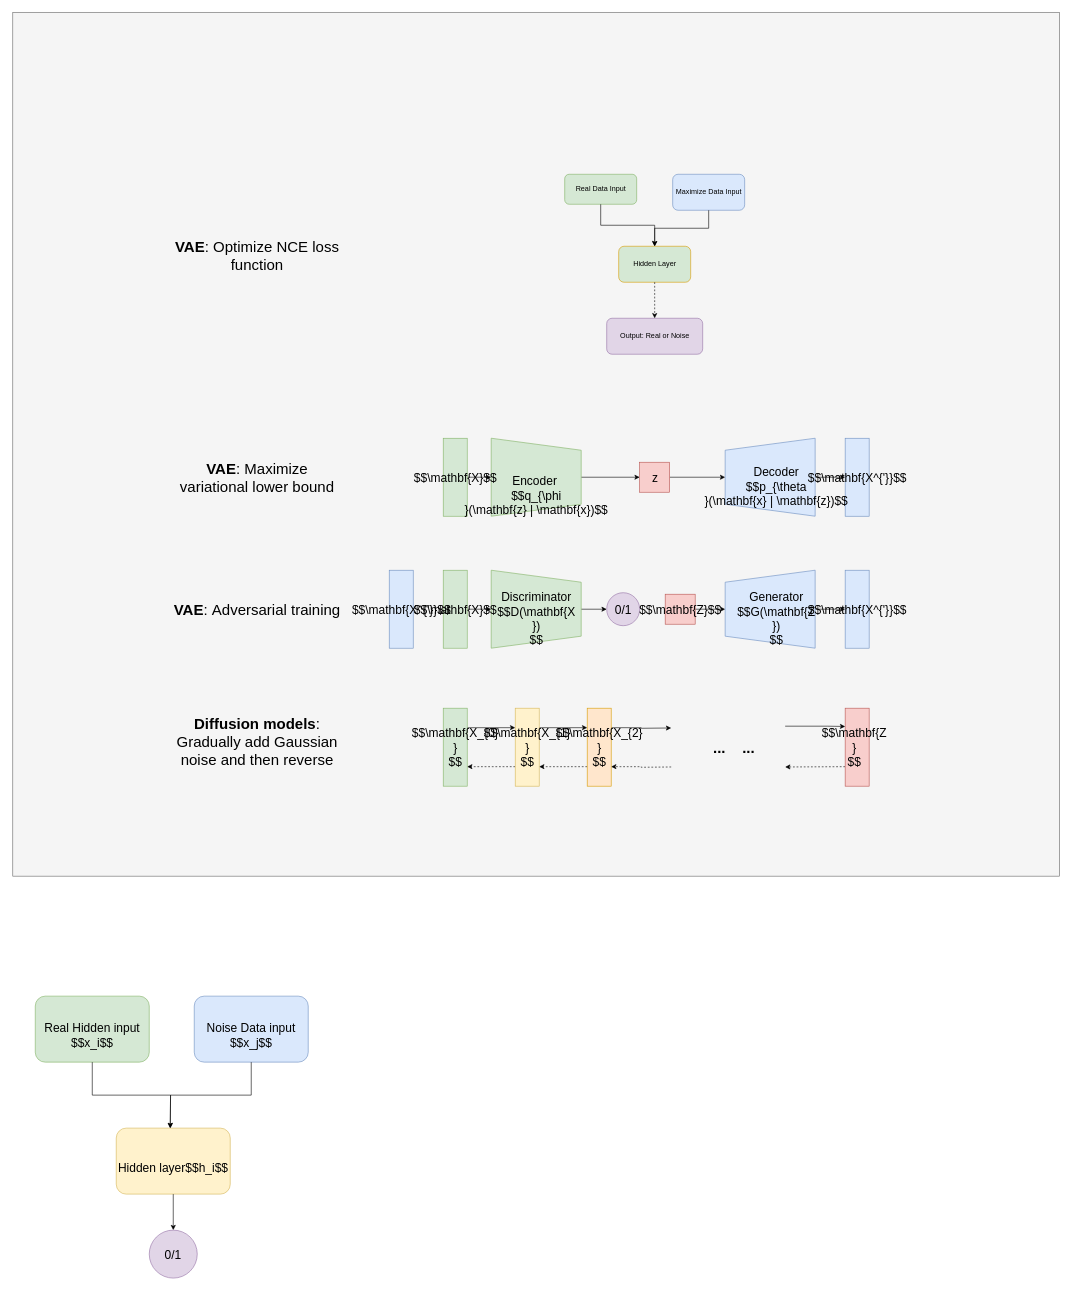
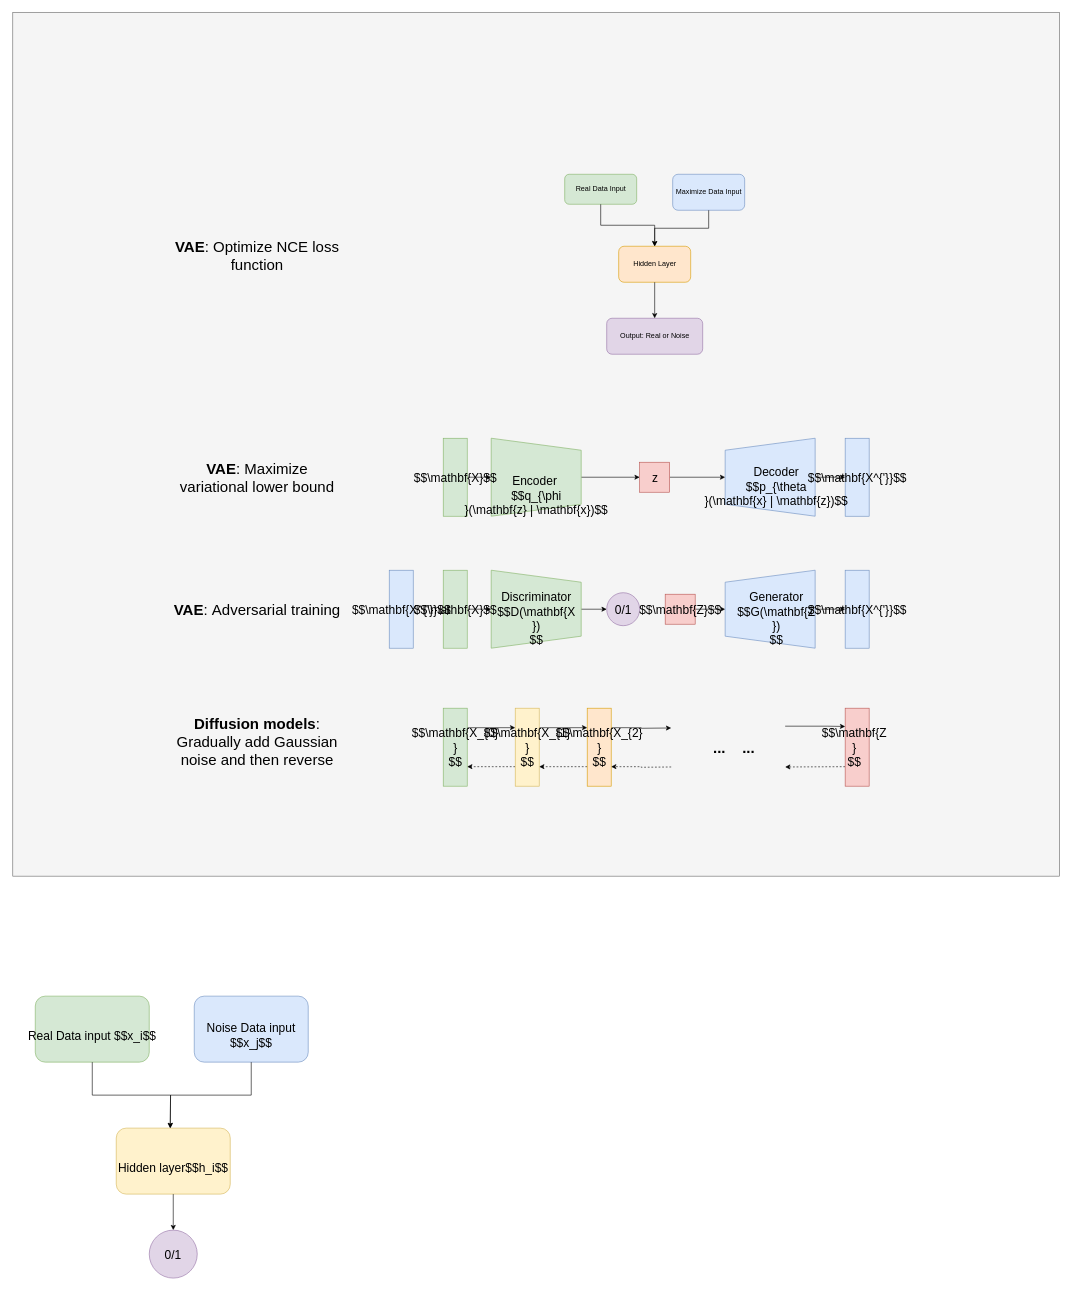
node "Hidden Layer": fillcolor #d5e8d4 -> #ffe6cc
edge "Hidden Layer" -> "Output: Real or Noise": style dashed -> solid
node "Real Hidden input $$x_i$$": label "Real Hidden input $$x_i$$" -> "Real Data input $$x_i$$"
